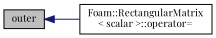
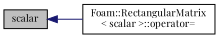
node "outer": label "outer" -> "scalar"
